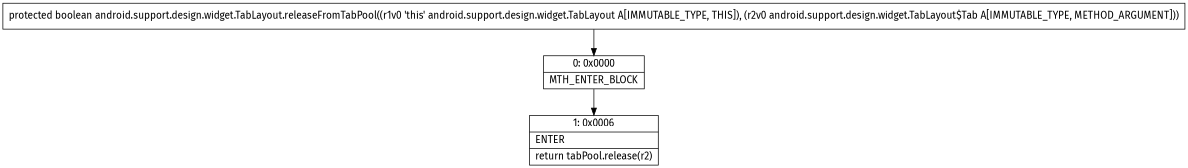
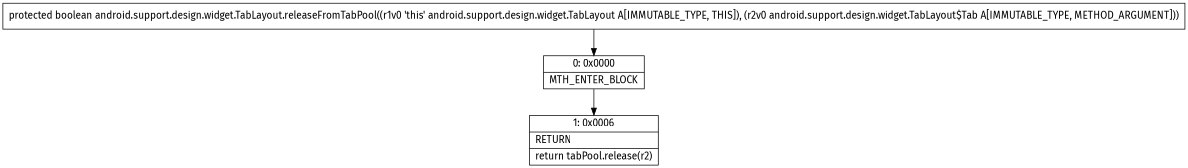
node "1: 0x0006": text "ENTER" -> "RETURN"
